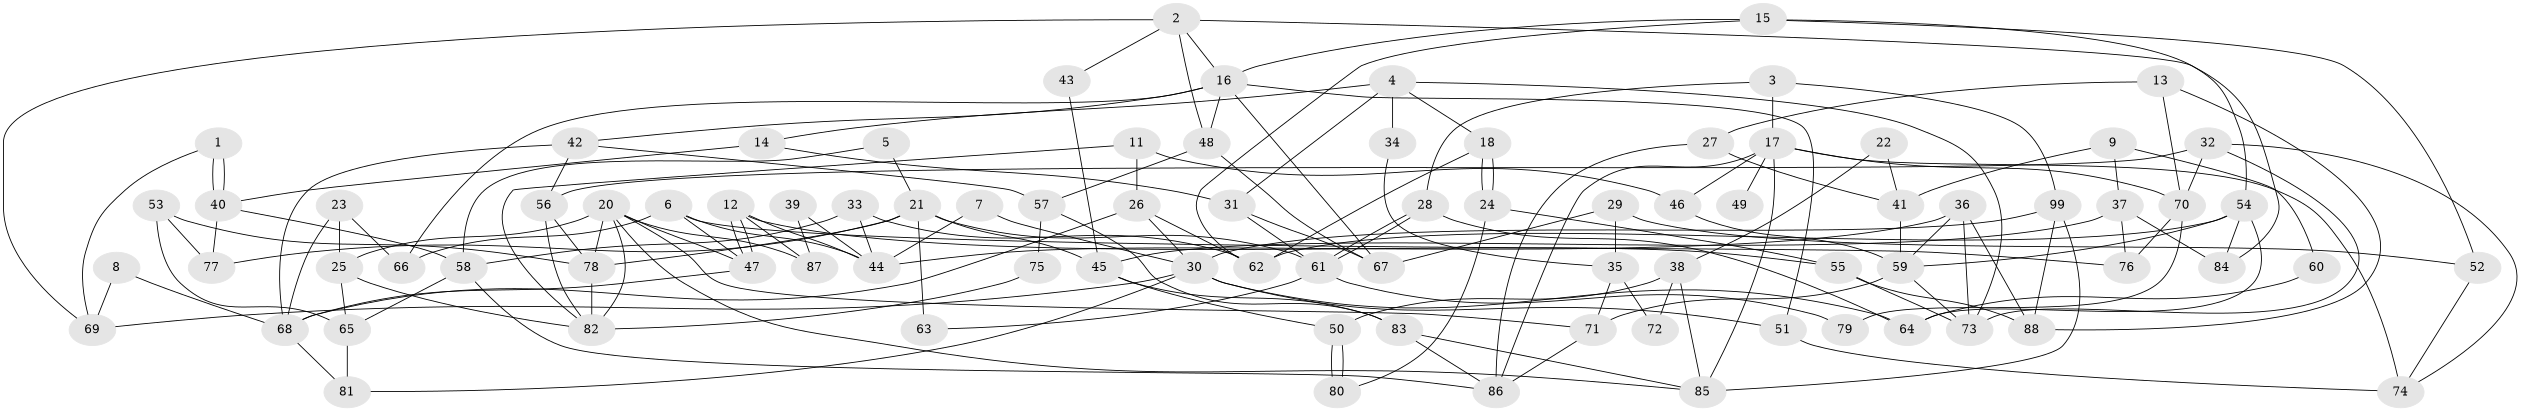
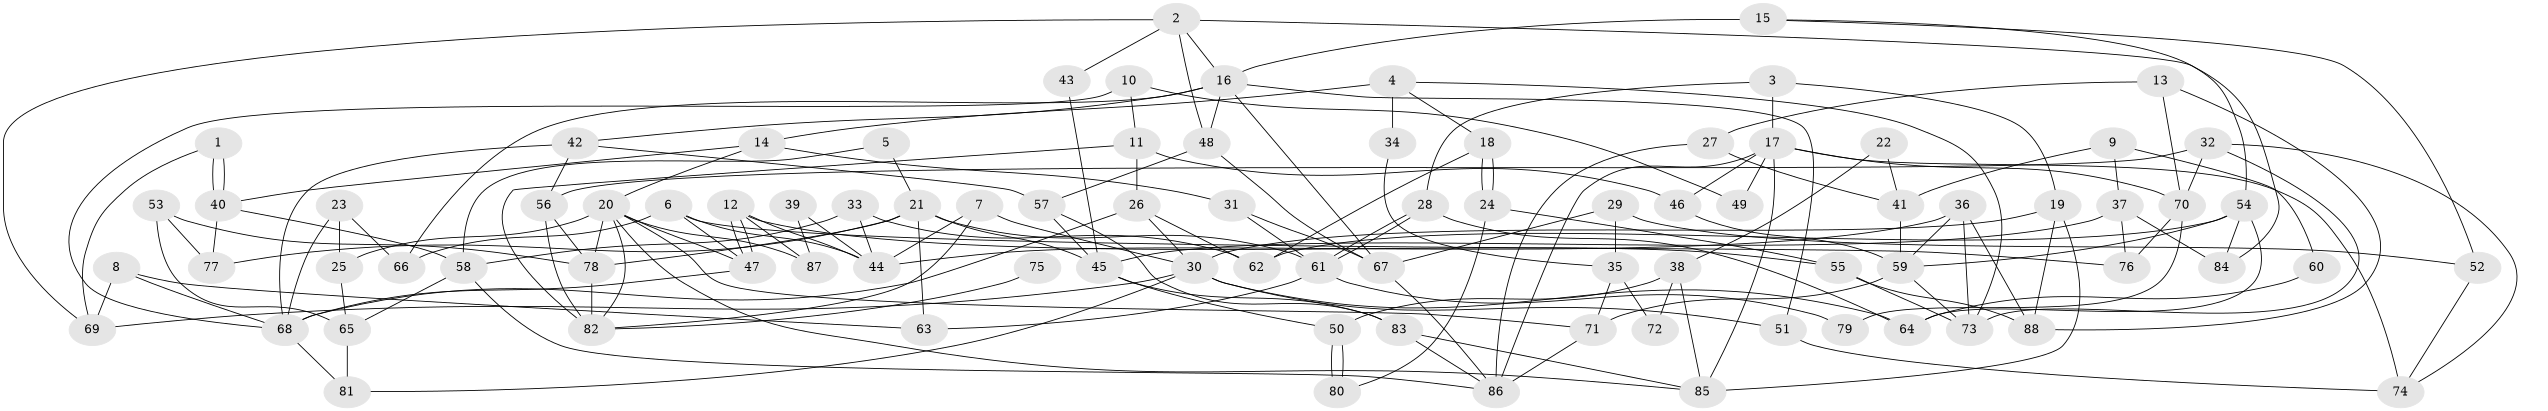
edge "15" -- "62": removed
node "10": added
edge "4" -- "31": removed
edge "14" -- "20": added
node "99": label "99" -> "19"
edge "57" -- "75": now "57" -- "45"
edge "8" -- "63": added
edge "25" -- "82": now "7" -- "82"
edge "67" -- "86": added
